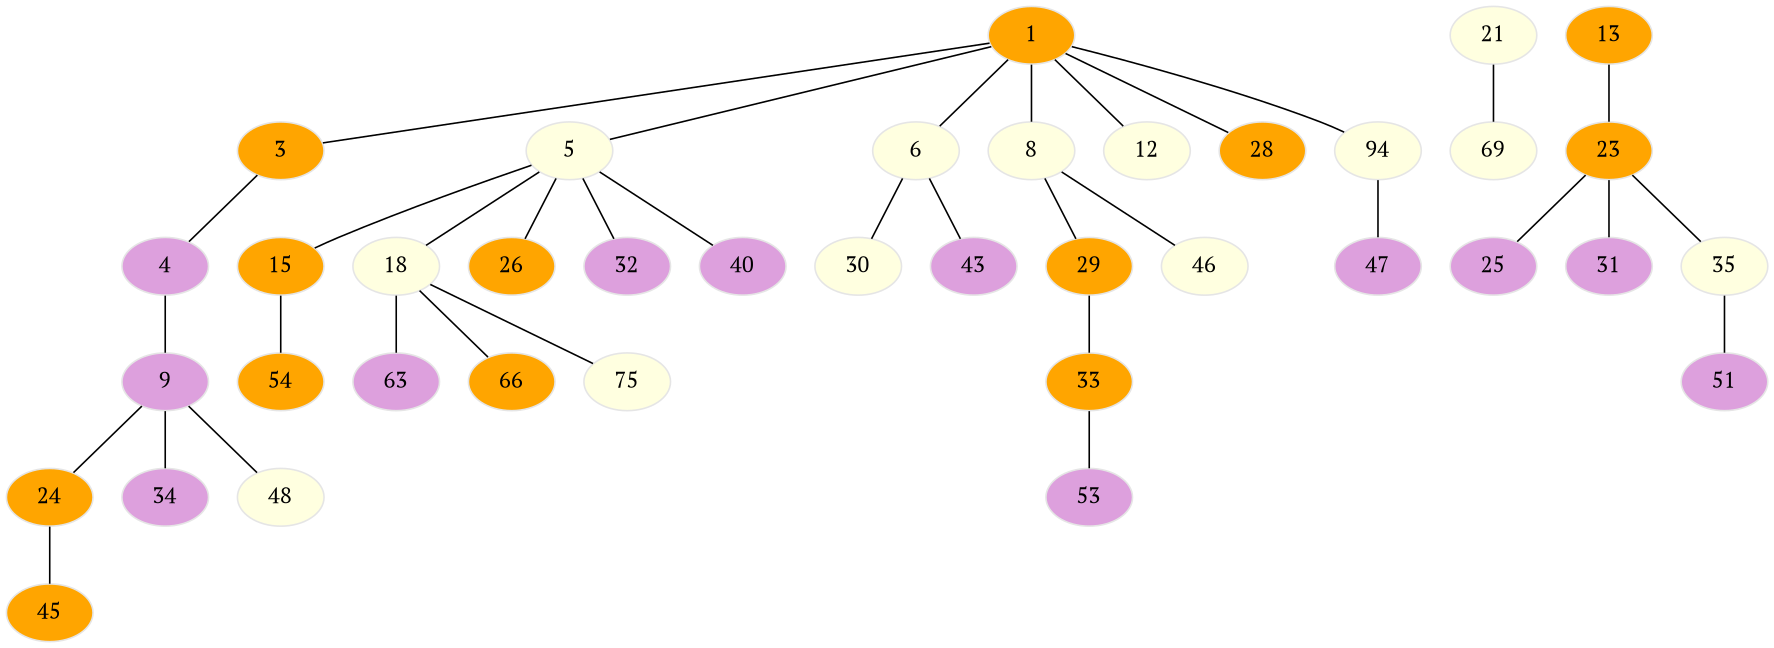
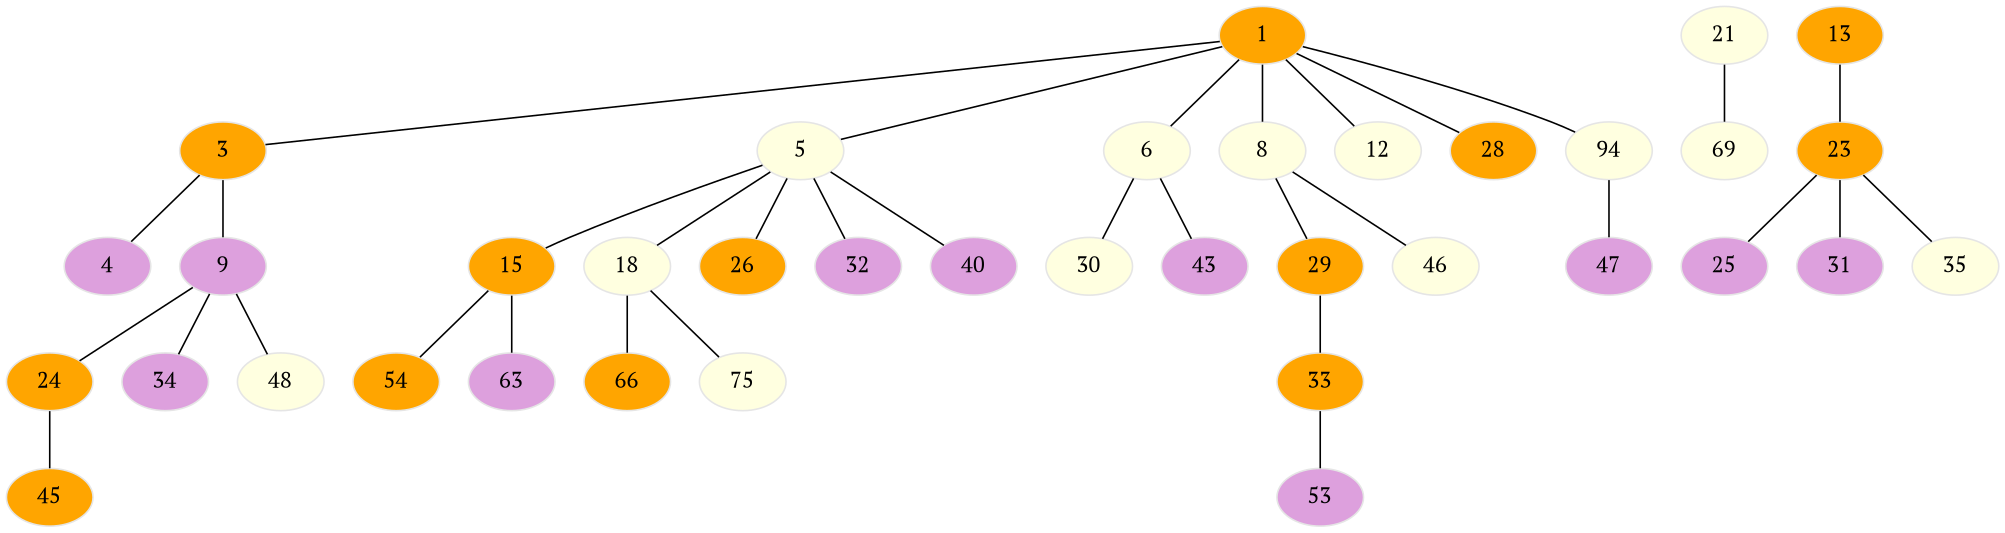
edge "4" -- "9": now "3" -- "9"
edge "18" -- "63": now "15" -- "63"
node "51": removed
